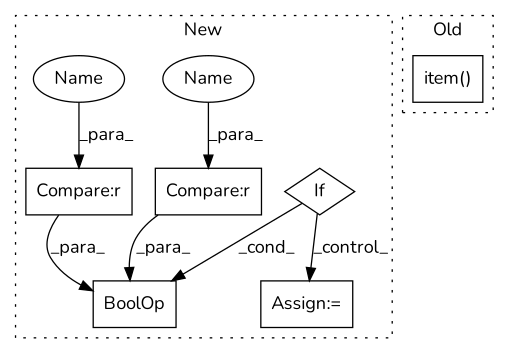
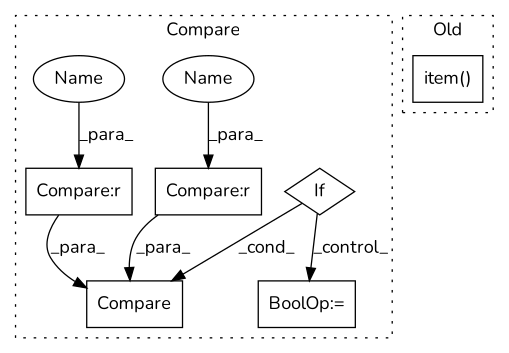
cluster "New": label "New" -> "Compare"
node "BoolOp": label "BoolOp" -> "Compare"
node "Assign:=": label "Assign:=" -> "BoolOp:="
